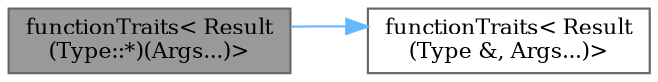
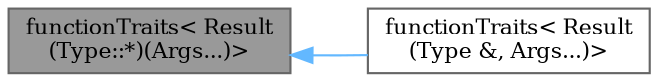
edge "functionTraits< Result (Type::*)(Args...)>" -> "functionTraits< Result (Type &, Args...)>": reversed
